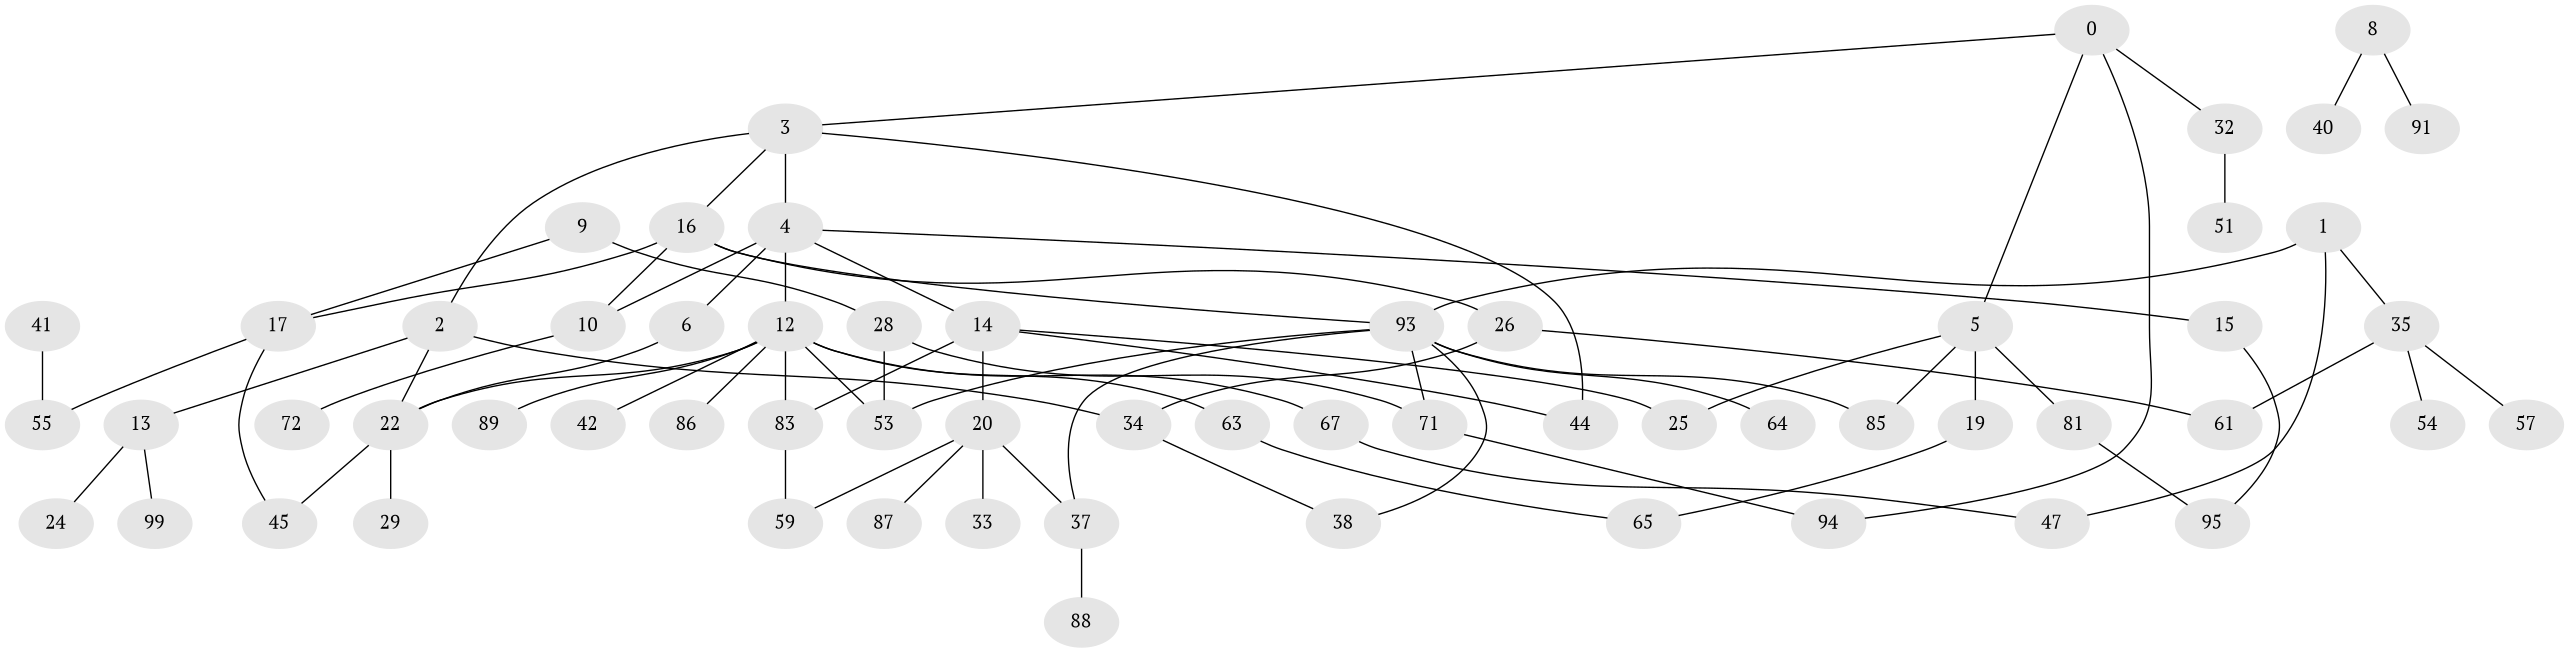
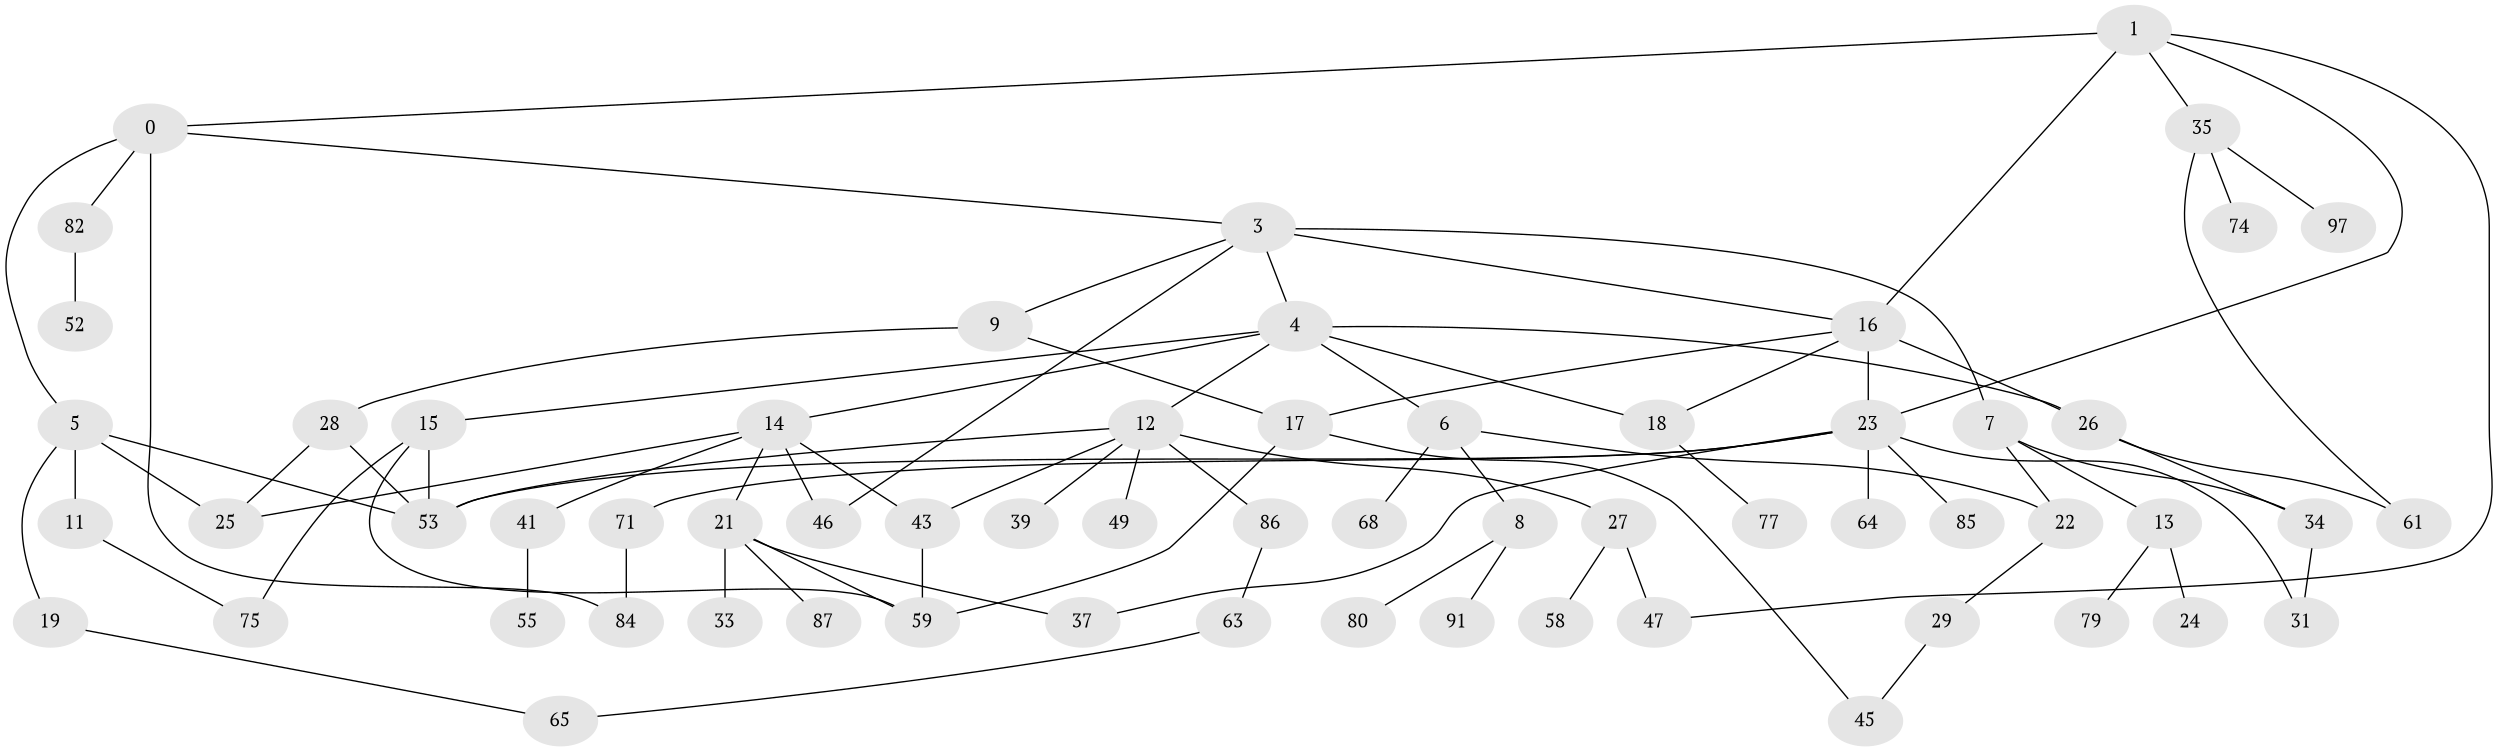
edge "1" -- "0": added
node "32": label "32" -> "82"
node "40": label "40" -> "80"
edge "1" -- "16": added
node "51": label "51" -> "52"
edge "3" -- "9": added
node "2": label "2" -> "7"
node "10": label "10" -> "18"
node "93": label "93" -> "23"
edge "4" -- "26": added
edge "17" -- "55": now "17" -- "59"
edge "28" -- "71": now "28" -- "25"
edge "12" -- "22": removed
edge "12" -- "63": now "86" -- "63"
edge "5" -- "85": now "5" -- "53"
node "72": label "72" -> "77"
node "89": label "89" -> "39"
node "42": label "42" -> "49"
node "83": label "83" -> "43"
node "20": label "20" -> "21"
node "67": label "67" -> "27"
node "44": label "44" -> "46"
node "81": label "81" -> "11"
node "54": label "54" -> "74"
node "57": label "57" -> "97"
edge "14" -- "41": added
edge "22" -- "45": now "29" -- "45"
edge "15" -- "53": added
edge "6" -- "8": added
node "99": label "99" -> "79"
node "38": label "38" -> "31"
node "68": added
node "94": label "94" -> "84"
node "95": label "95" -> "75"
edge "15" -- "59": added
node "88": removed
node "58": added
